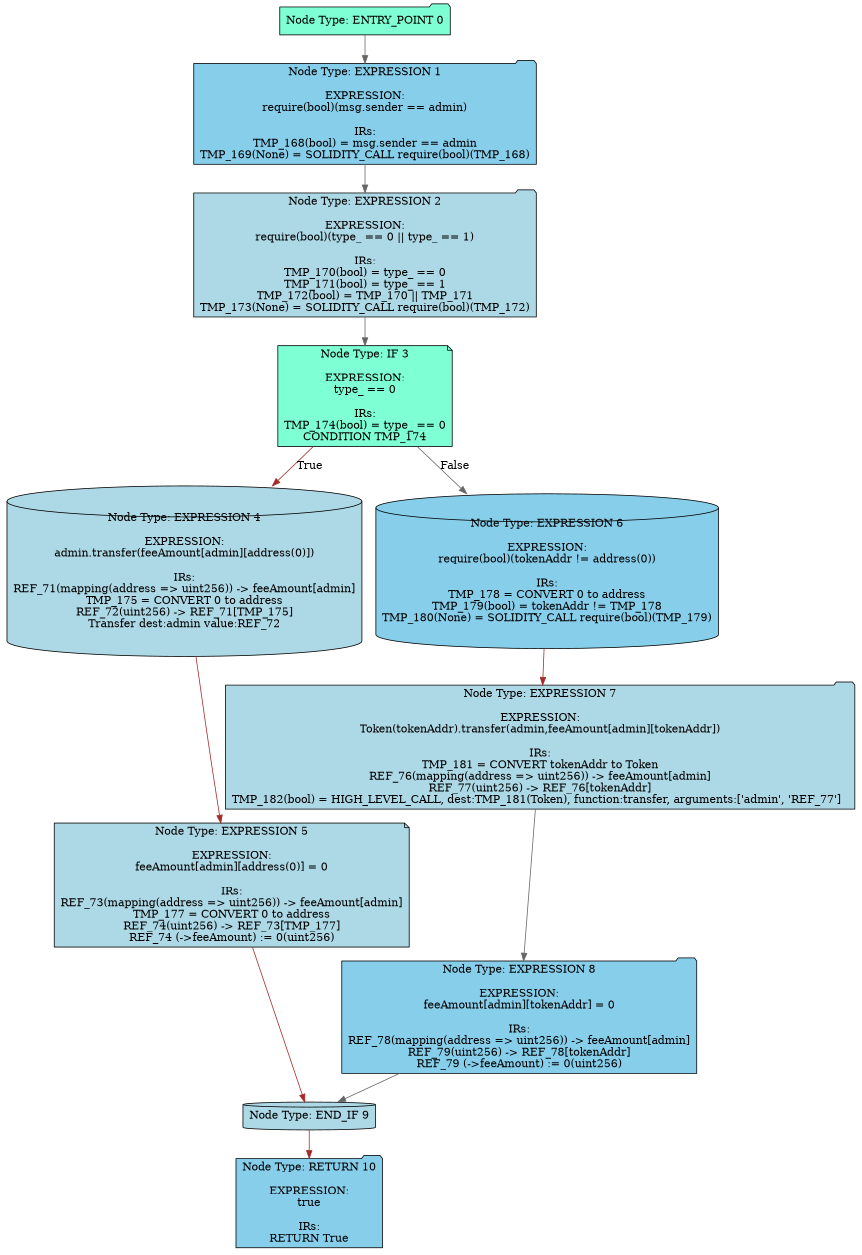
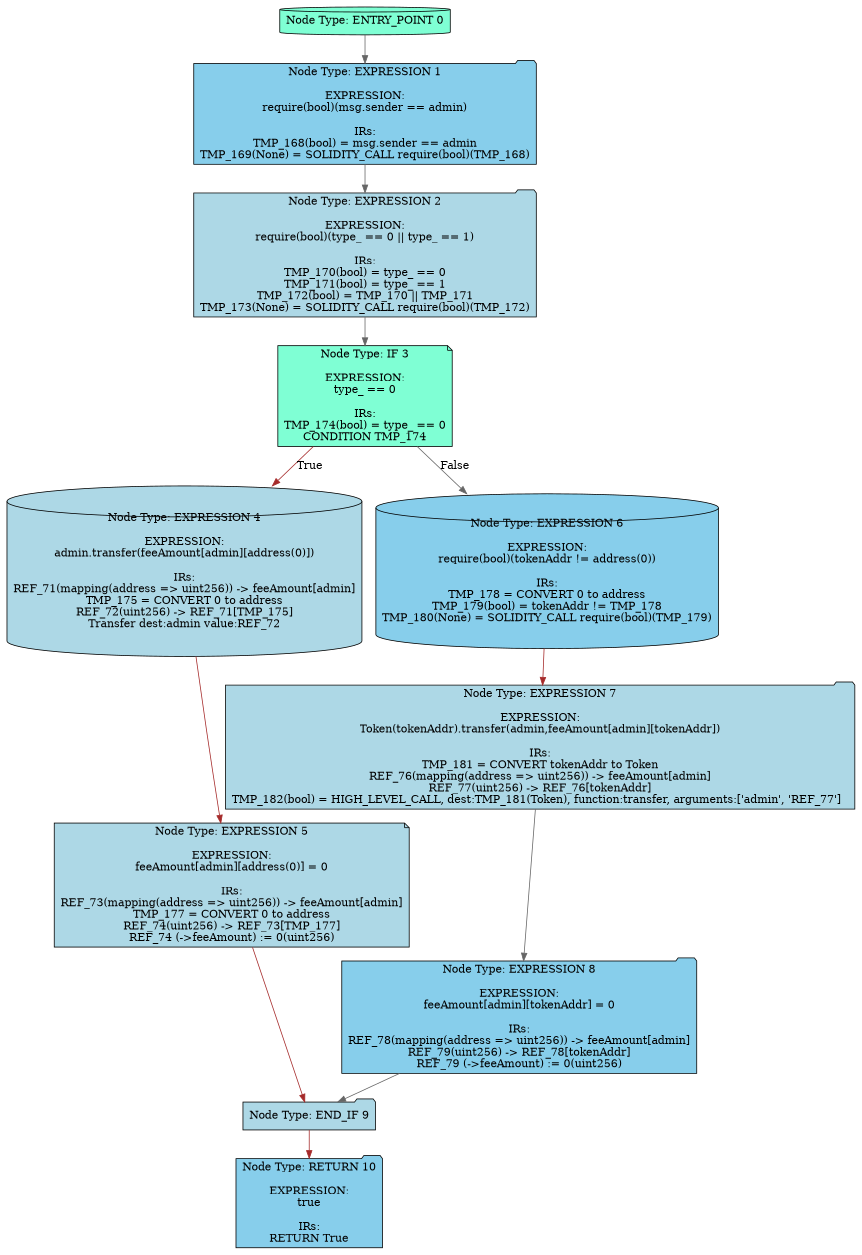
node "Node Type: ENTRY_POINT 0": shape folder -> cylinder
node "Node Type: END_IF 9": shape cylinder -> folder
